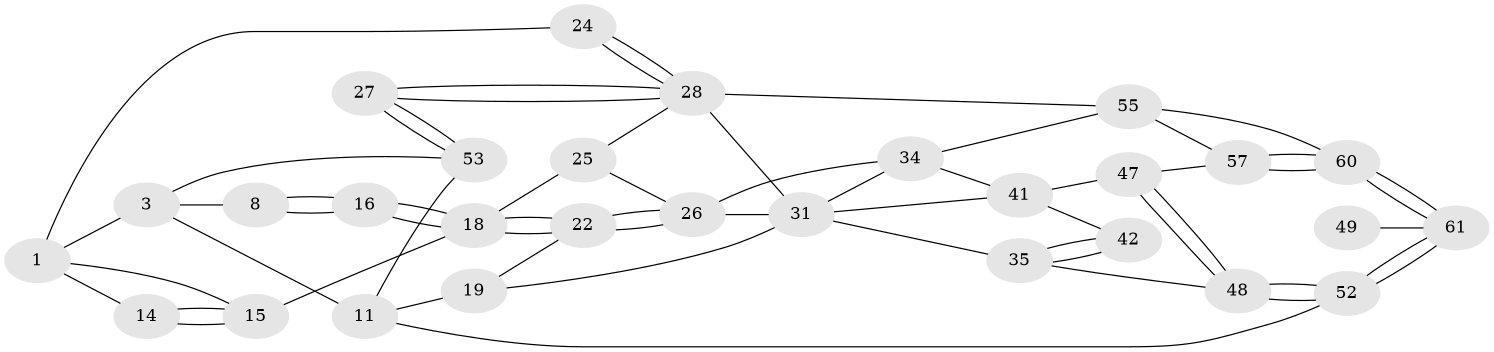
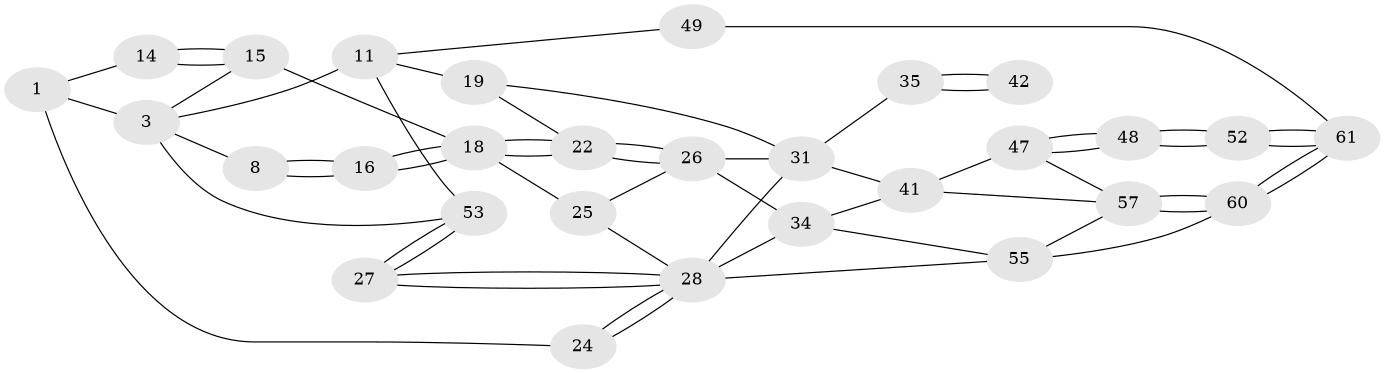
edge "34" -- "31": now "34" -- "28"
edge "41" -- "42": now "41" -- "57"
edge "1" -- "15": now "3" -- "15"
edge "35" -- "48": removed
edge "52" -- "11": now "49" -- "11"
